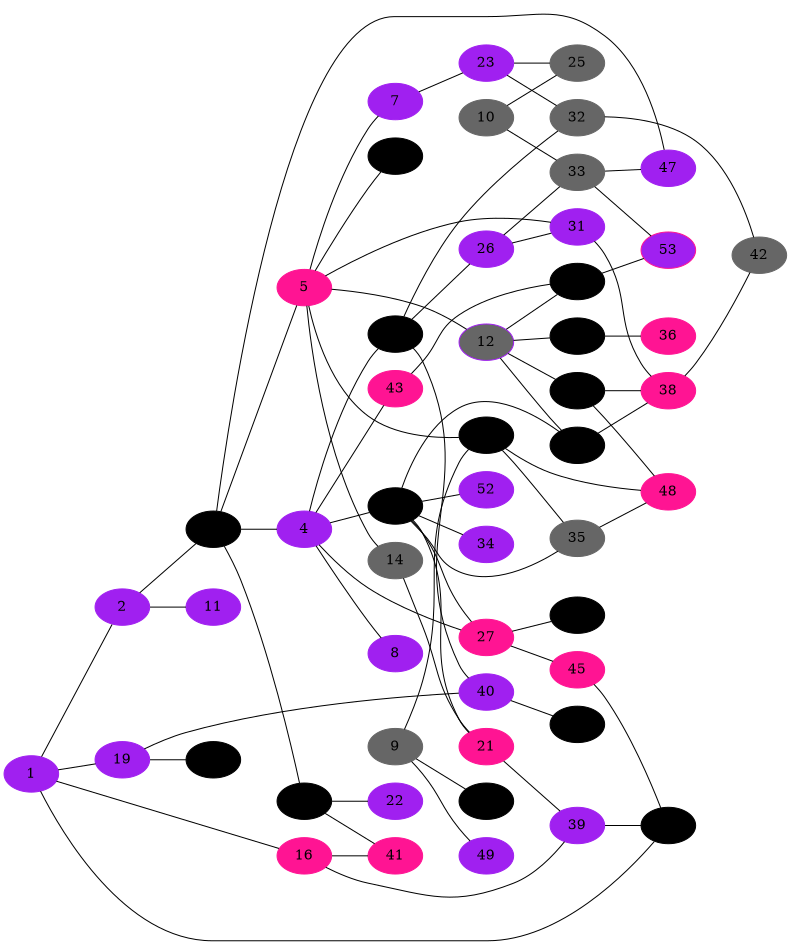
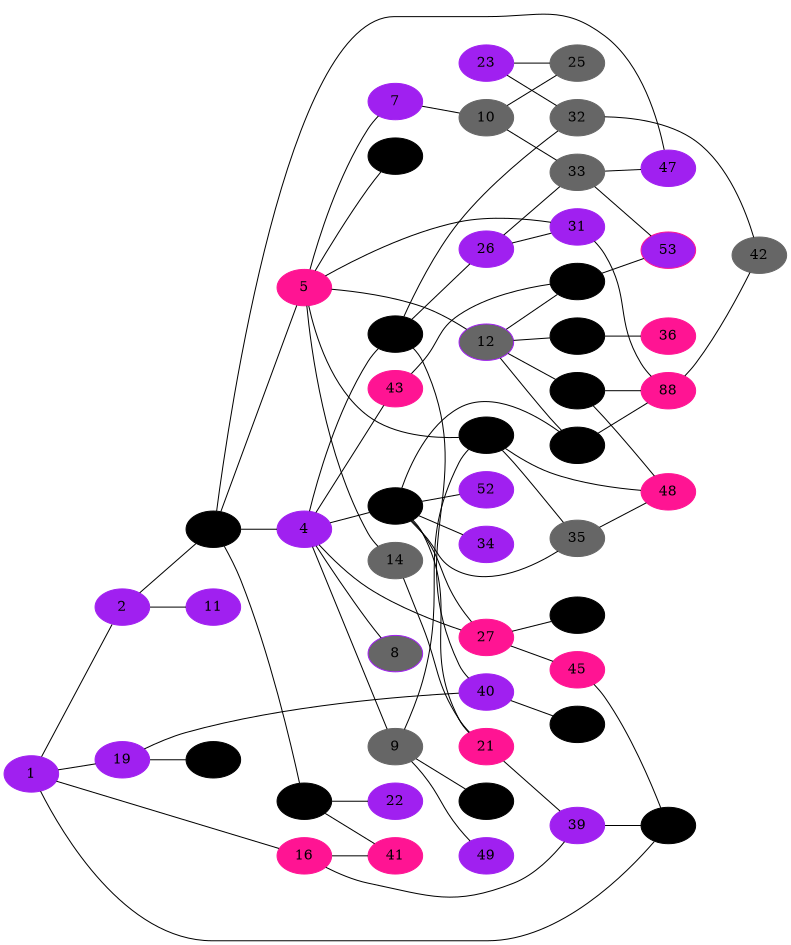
edge "23" -- "7": now "10" -- "7"
node "38": label "38" -> "88"
edge "4" -- "9": added
node "8": fillcolor purple -> gray40
